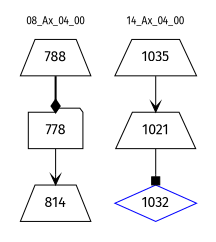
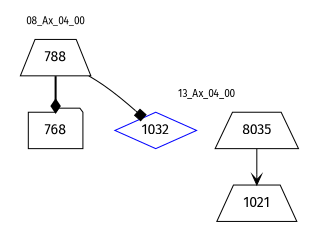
cluster "14_Ax_04_00": label "14_Ax_04_00" -> "13_Ax_04_00"
node "1035": label "1035" -> "8035"
node "778": label "778" -> "768"
edge "1021" -> "1032": now "788" -> "1032"
node "814": removed
